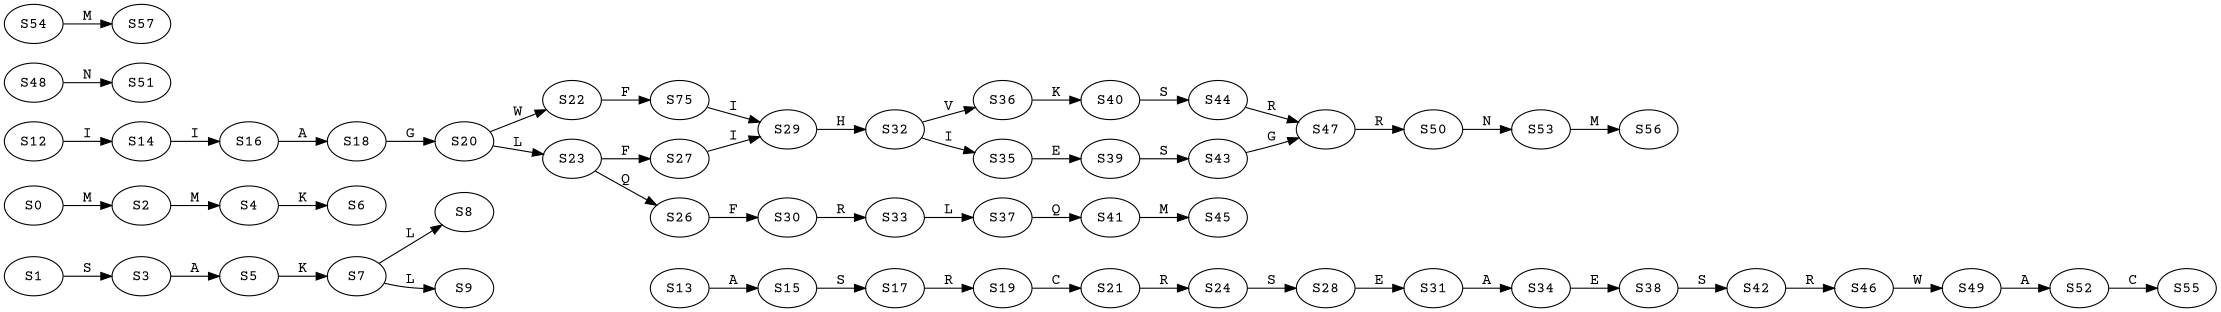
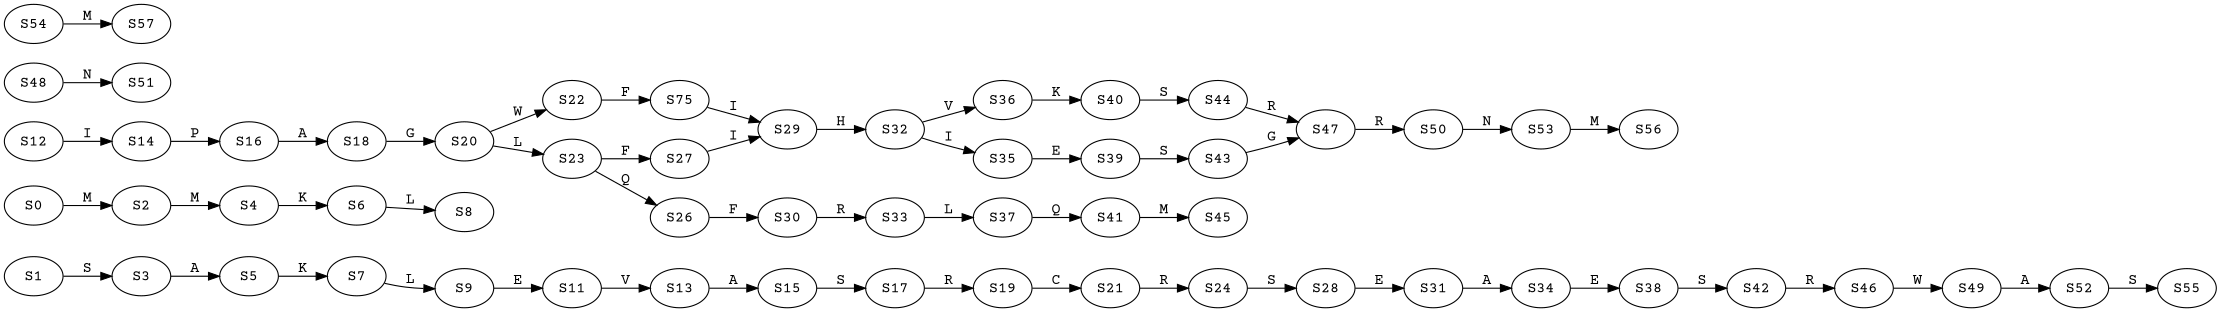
edge "S14" -> "S16": label "I" -> "P"
edge "S7" -> "S8": now "S6" -> "S8"
edge "S52" -> "S55": label "C" -> "S"
node "S11": added
